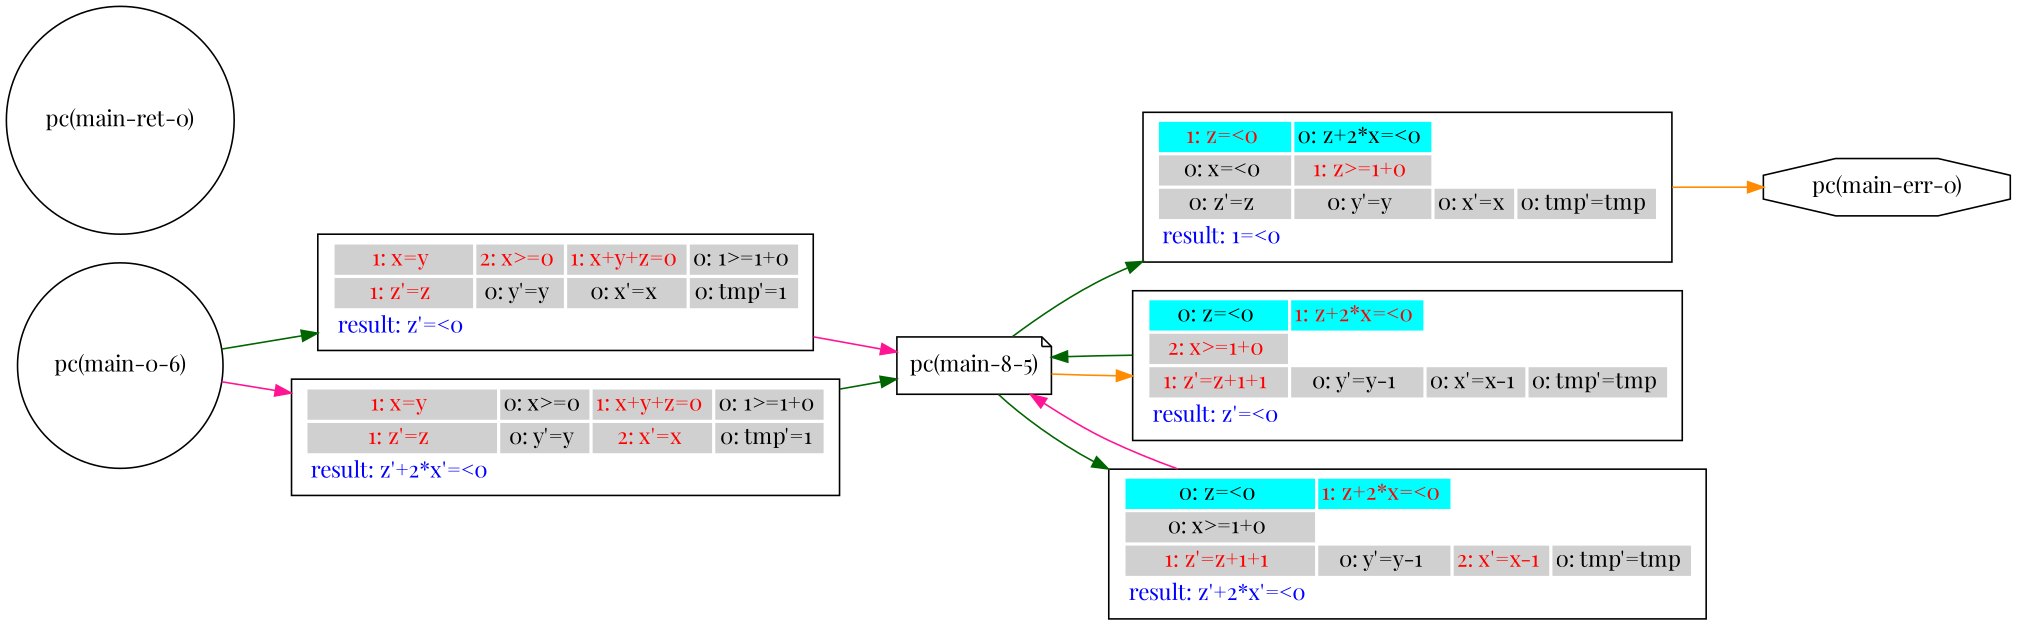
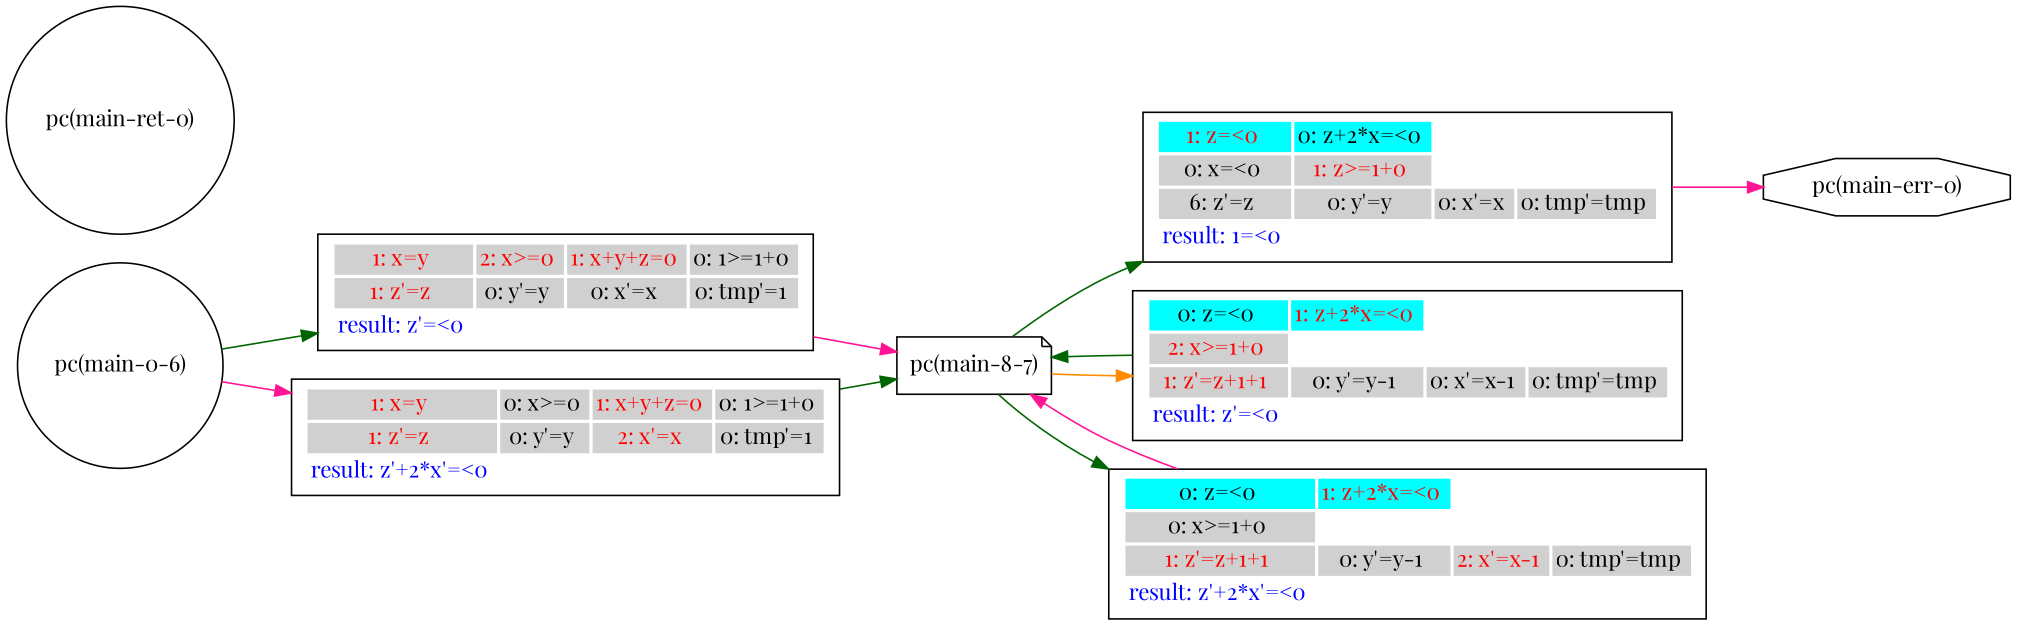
edge "1: z=<0" -> "pc(main-err-0)": color darkorange -> deeppink
node "1: z=<0": text "0: z'=z" -> "6: z'=z"
node "pc(main-8-5)": label "pc(main-8-5)" -> "pc(main-8-7)"
